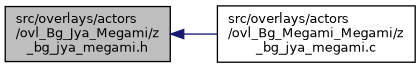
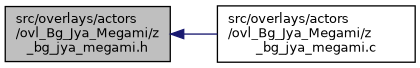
node "src/overlays/actors /ovl_Bg_Megami_Megami/z _bg_jya_megami.c": label "src/overlays/actors /ovl_Bg_Megami_Megami/z _bg_jya_megami.c" -> "src/overlays/actors /ovl_Bg_Jya_Megami/z _bg_jya_megami.c"
